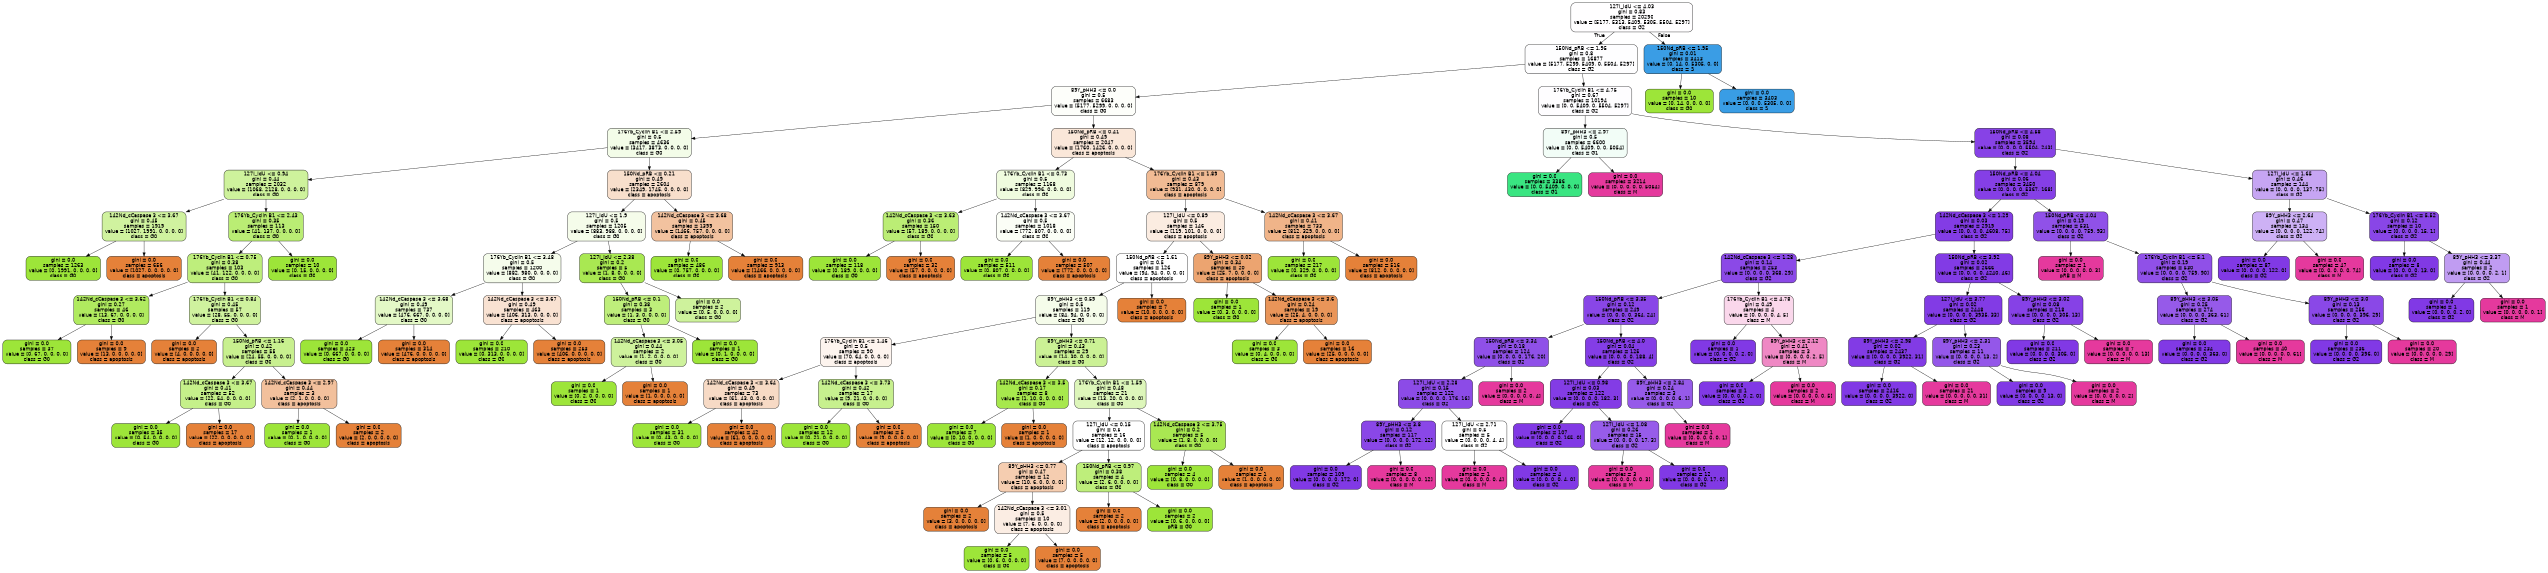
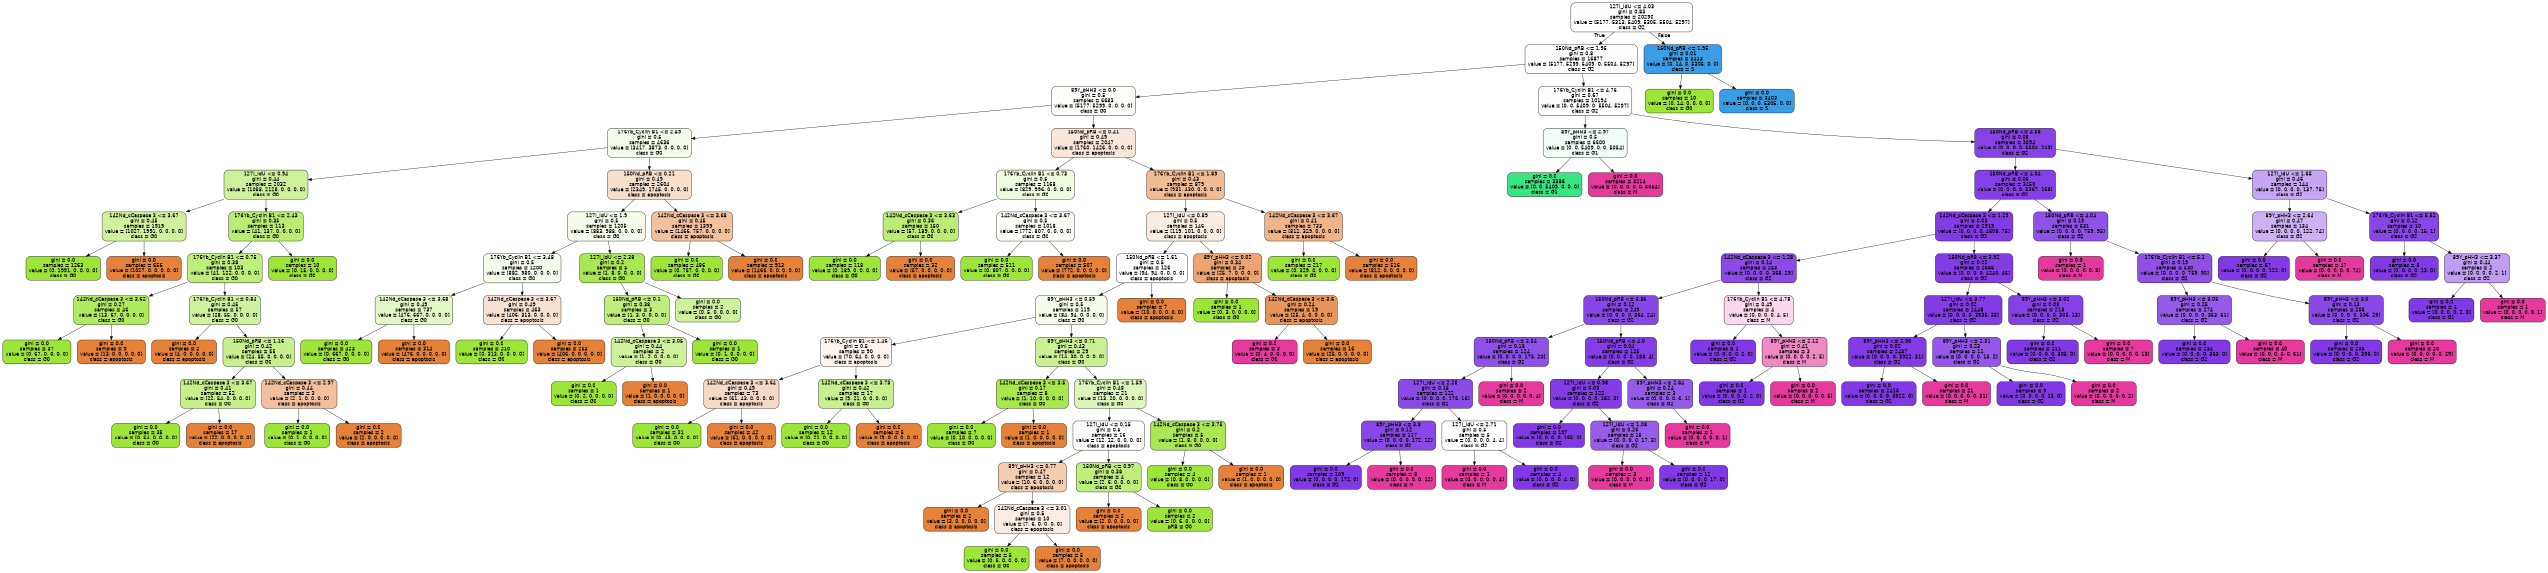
node "gini = 0.0 samples = 1 value = [0, 0, 0, 0, 0, 3] pRB = M": label "gini = 0.0 samples = 1 value = [0, 0, 0, 0, 0, 3] pRB = M" -> "gini = 0.0 samples = 1 value = [0, 0, 0, 0, 0, 3] class = M"
node "gini = 0.0 samples = 3 value = [0, 4, 0, 0, 0, 0] class = G0": fillcolor #9de539 -> #e5399d
